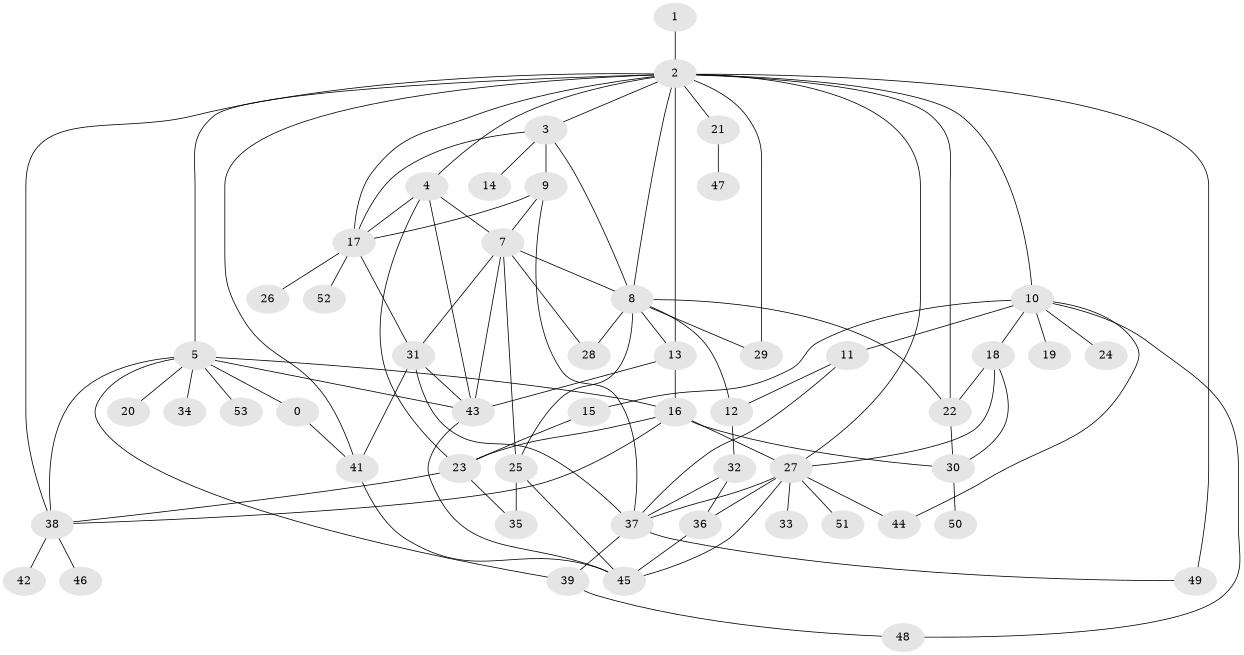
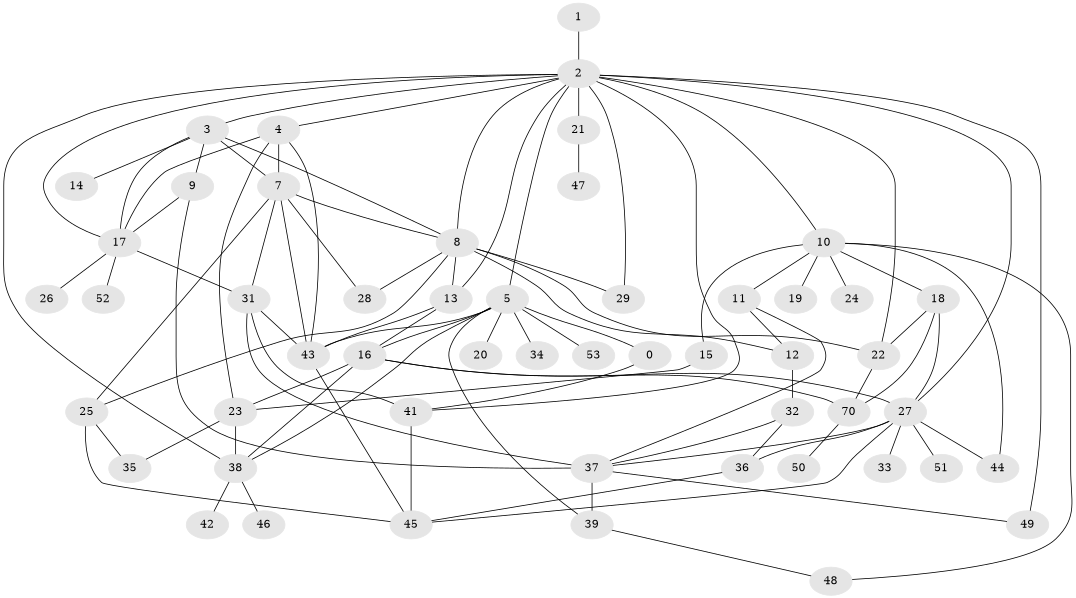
edge "9" -- "7": now "3" -- "7"
node "30": label "30" -> "70"
